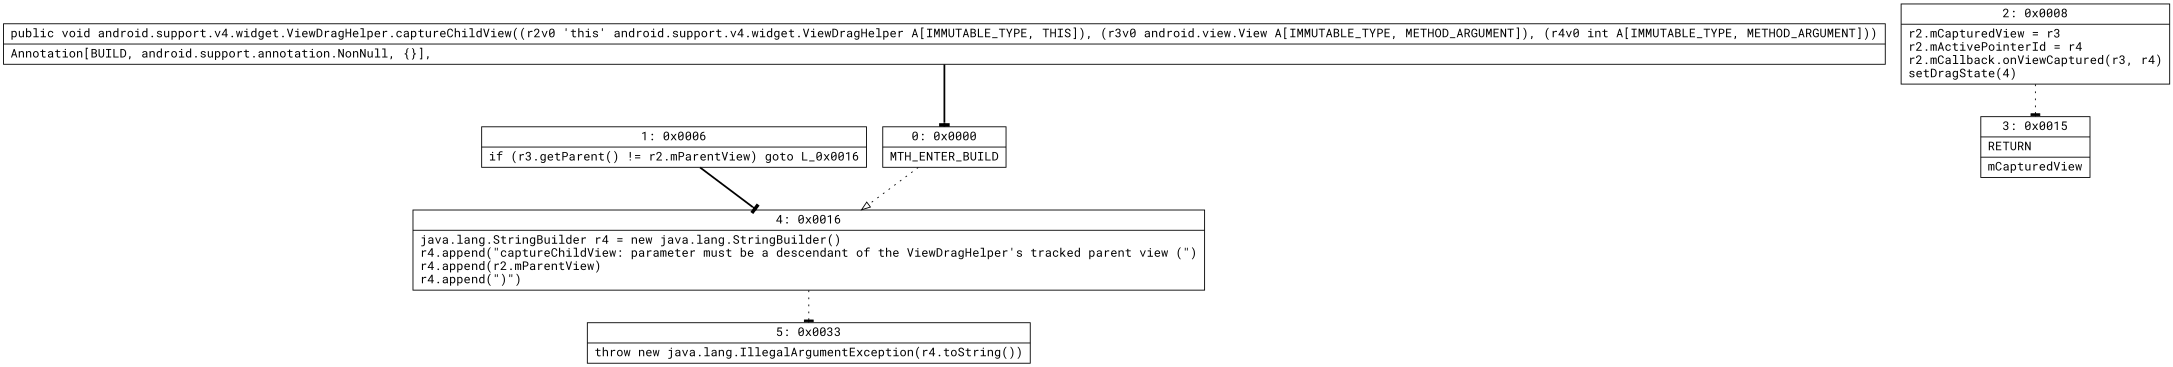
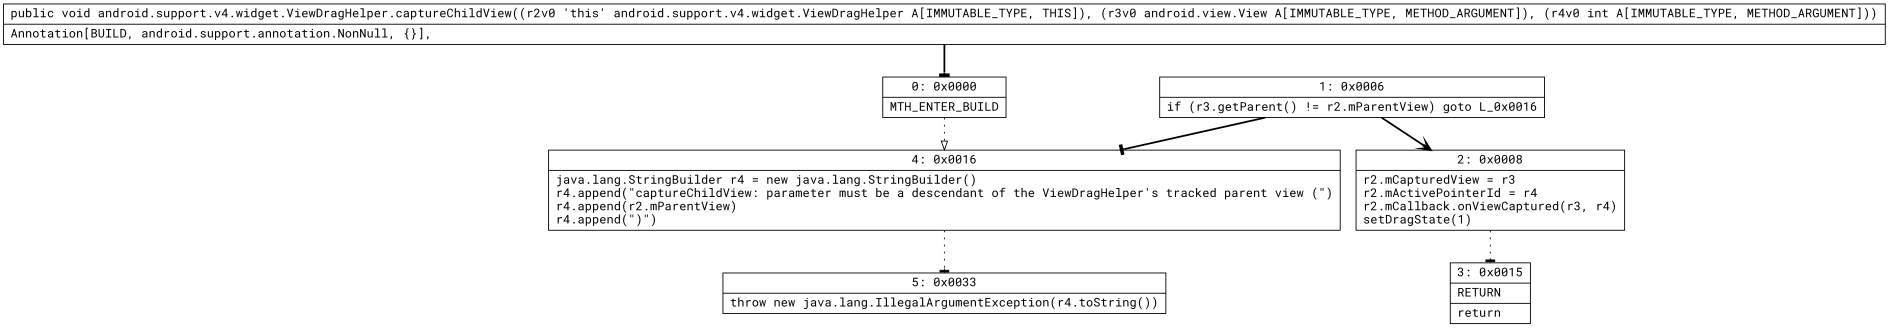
node "2: 0x0008": text "setDragState(4)" -> "setDragState(1)"
edge "1: 0x0006" -> "2: 0x0008": added
node "3: 0x0015": text "mCapturedView" -> "return"
